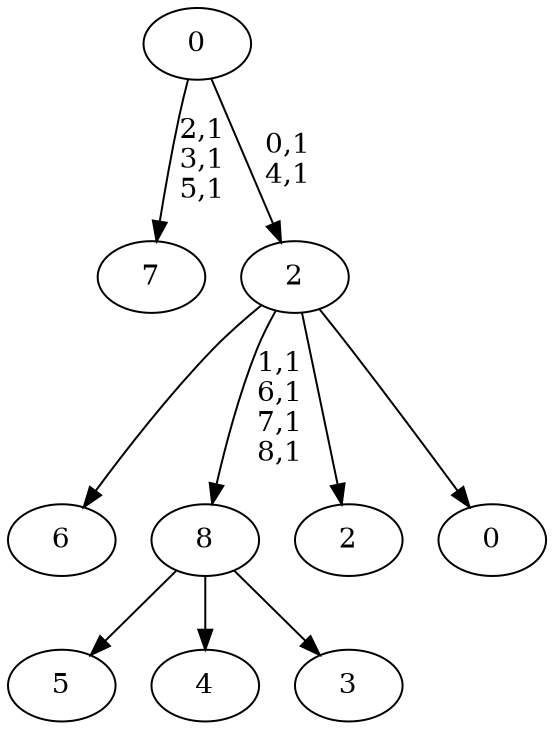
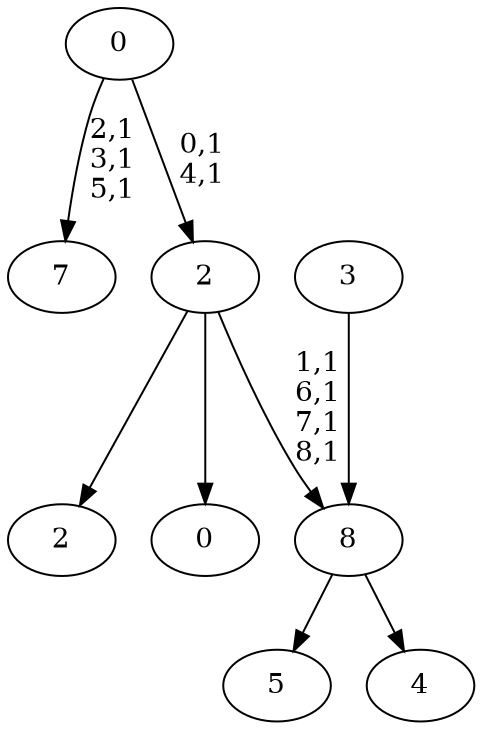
node "6": removed
edge "8" -> "3": reversed
